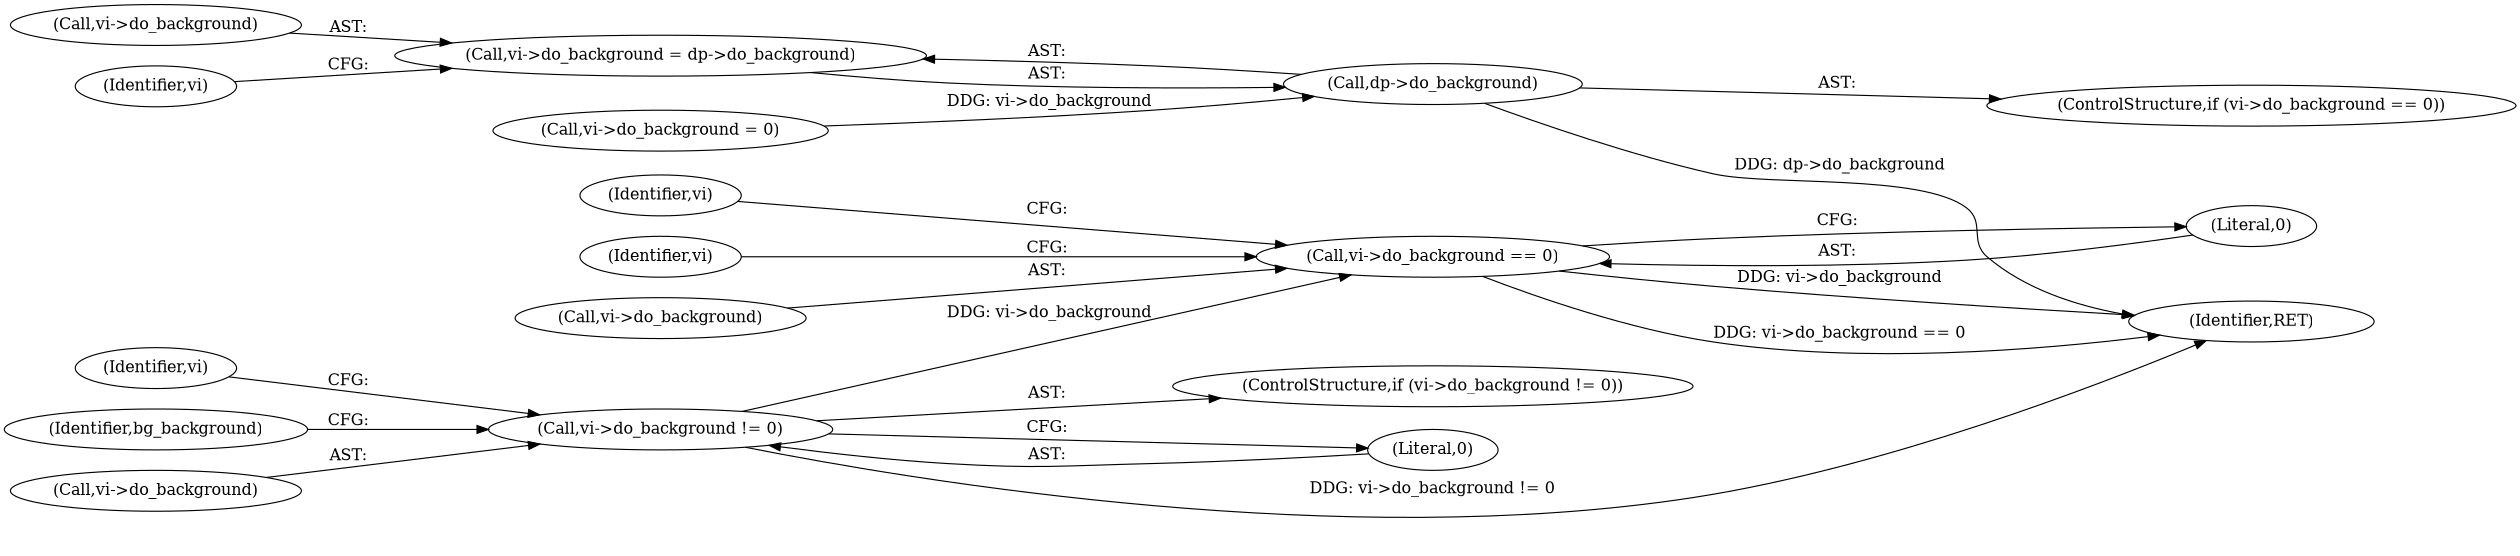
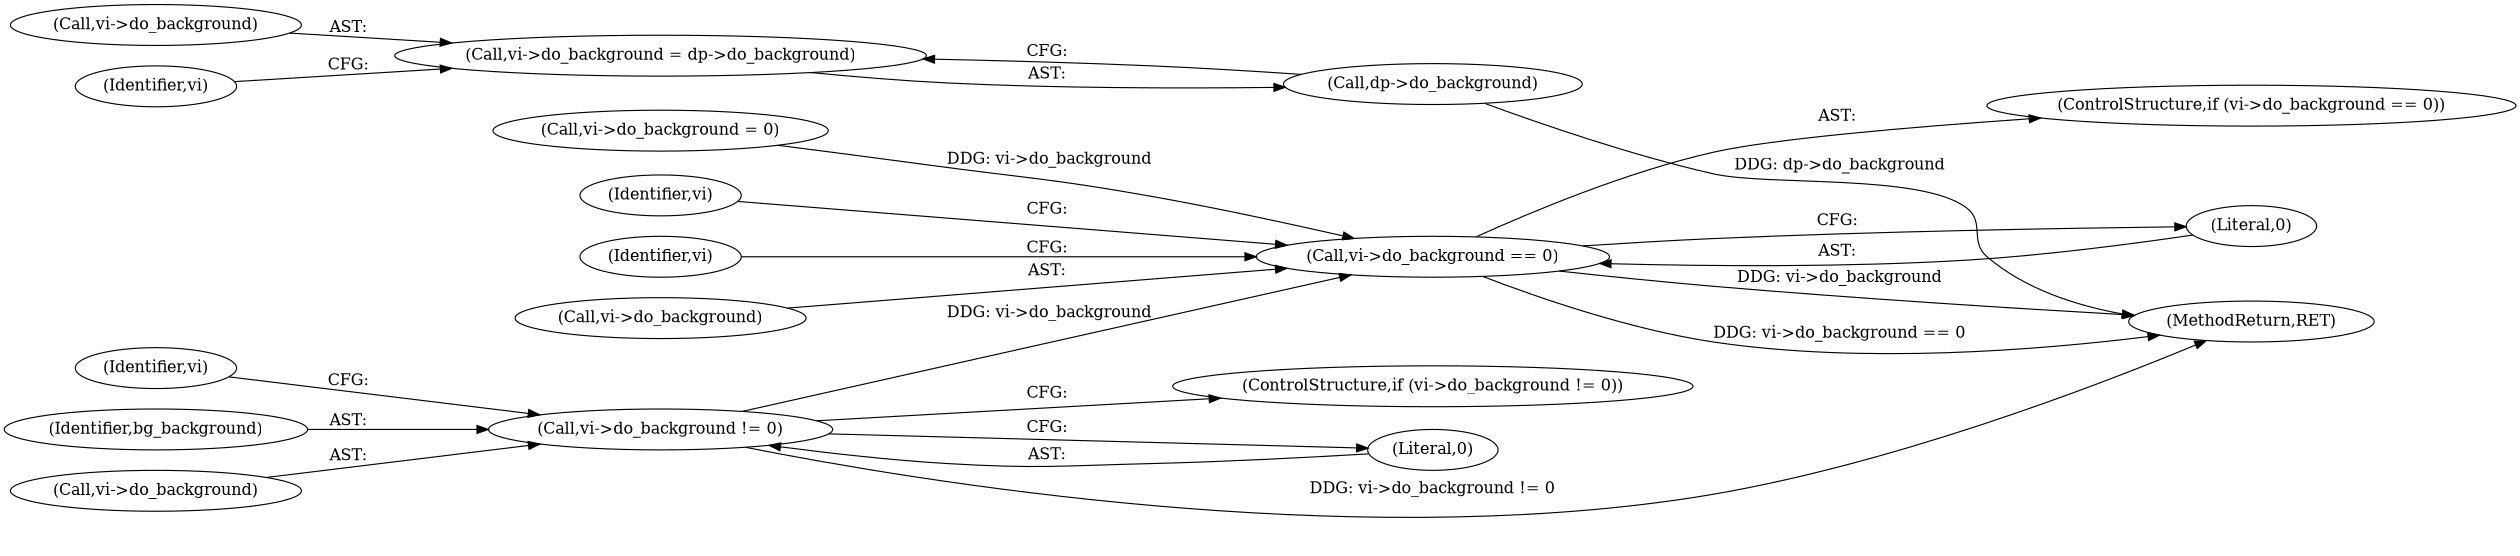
edge "(Call,dp->do_background)" -> "(Call,vi->do_background = dp->do_background)": label "AST: " -> "CFG: "
edge "(Call,dp->do_background)" -> "(ControlStructure,if (vi->do_background == 0))": now "(Call,vi->do_background == 0)" -> "(ControlStructure,if (vi->do_background == 0))"
edge "(Call,vi->do_background = 0)" -> "(Call,dp->do_background)": now "(Call,vi->do_background = 0)" -> "(Call,vi->do_background == 0)"
node "(Identifier,RET)": label "(Identifier,RET)" -> "(MethodReturn,RET)"
edge "(Call,vi->do_background != 0)" -> "(ControlStructure,if (vi->do_background != 0))": label "AST: " -> "CFG: "
edge "(Identifier,bg_background)" -> "(Call,vi->do_background != 0)": label "CFG: " -> "AST: "
